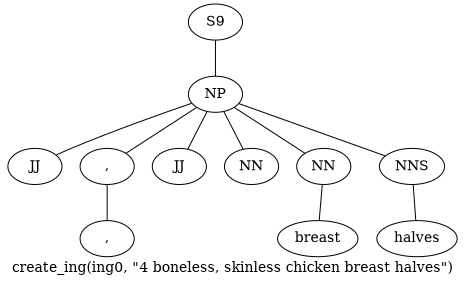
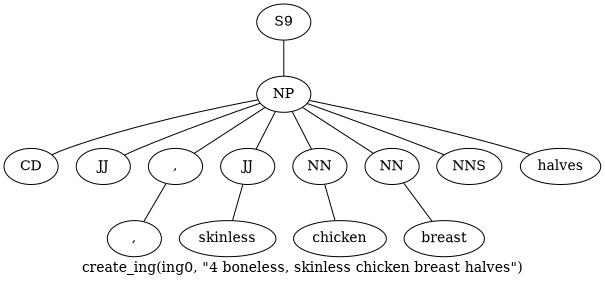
node "CD": added
edge "NNS" -- "halves": now "NP" -- "halves"
node "skinless": added
node "chicken": added
